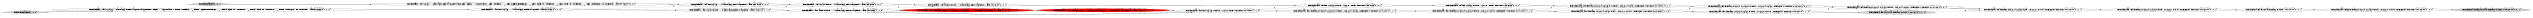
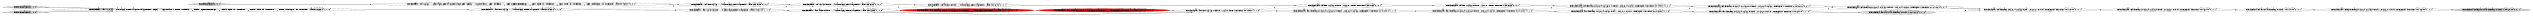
node "testFloorFuncDateTime['0', '1', '0']": added
